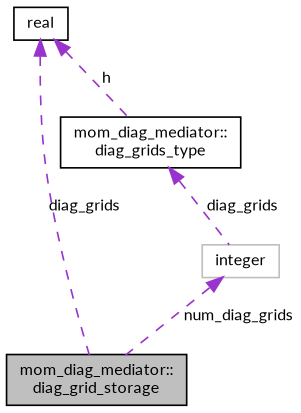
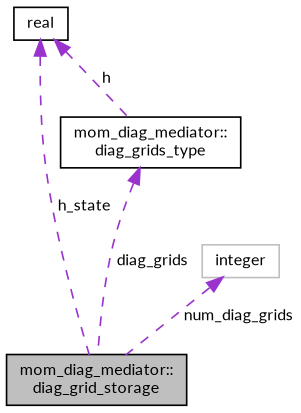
edge "mom_diag_mediator:: diag_grid_storage" -> "real": label " diag_grids" -> " h_state"
edge "integer" -> "mom_diag_mediator:: diag_grids_type": now "mom_diag_mediator:: diag_grid_storage" -> "mom_diag_mediator:: diag_grids_type"
